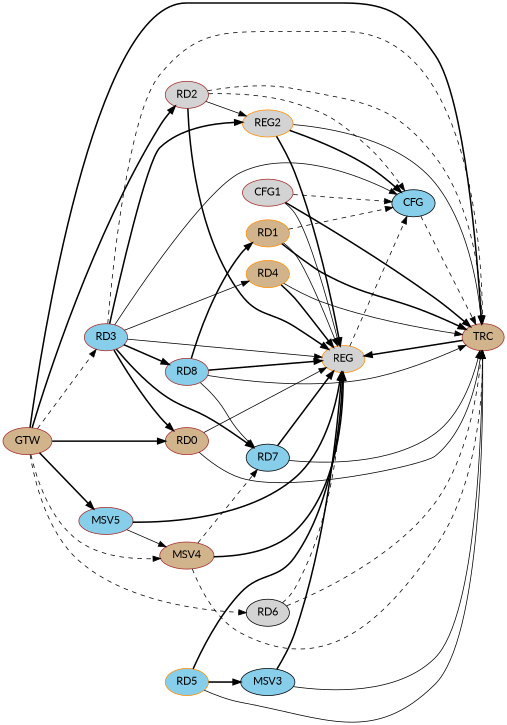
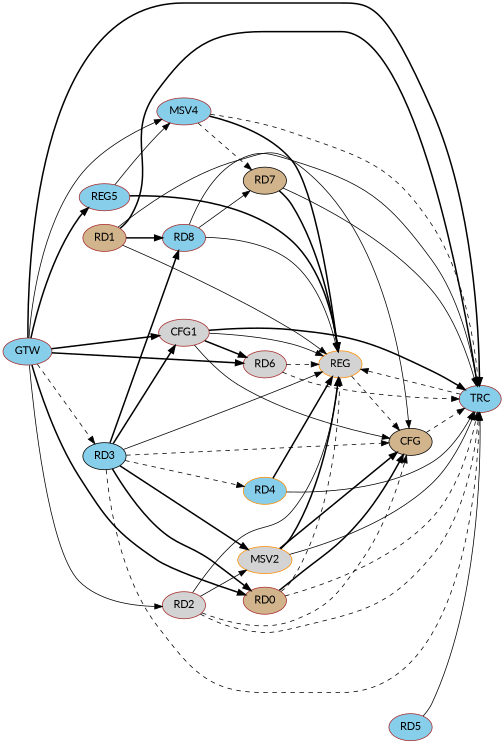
node "REG2": label "REG2" -> "MSV2"
edge "RD3" -> "CFG": style solid -> dashed
edge "CFG1" -> "CFG": style dashed -> solid
node "CFG": fillcolor skyblue -> tan
edge "RD1" -> "CFG": style dashed -> solid
node "RD1": color darkorange -> brown
edge "RD2" -> "REG": style bold -> solid
edge "GTW" -> "RD2": style bold -> solid
node "RD4": fillcolor tan -> skyblue
edge "RD8" -> "RD1": reversed
edge "RD3" -> "RD4": style solid -> dashed
node "RD3": color brown -> black
node "TRC": fillcolor tan -> skyblue
edge "GTW" -> "CFG1": added
edge "CFG1" -> "RD6": added
edge "TRC" -> "REG": style bold -> dashed
edge "RD8" -> "REG": style bold -> solid
edge "RD0" -> "REG": style solid -> dashed
edge "RD3" -> "RD7": now "RD3" -> "CFG1"
node "GTW": fillcolor tan -> skyblue
node "RD7": fillcolor skyblue -> tan
edge "RD0" -> "TRC": style solid -> dashed
node "MSV5": label "MSV5" -> "REG5"
edge "RD0" -> "CFG": added
edge "GTW" -> "MSV4": style dashed -> solid
edge "RD5" -> "REG": removed
node "MSV4": fillcolor tan -> skyblue
edge "GTW" -> "RD6": style dashed -> bold
node "RD6": color black -> brown
node "RD5": color darkorange -> brown
node "MSV3": removed
